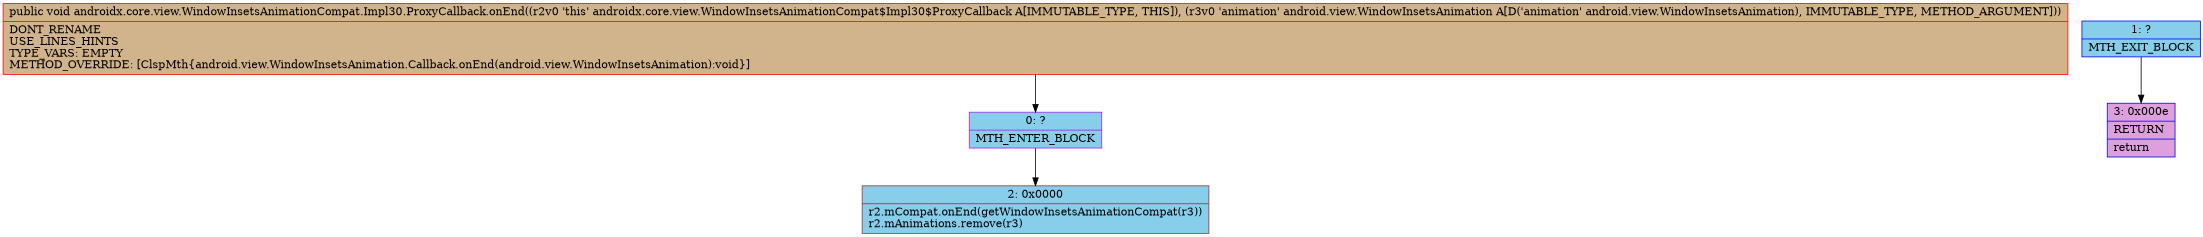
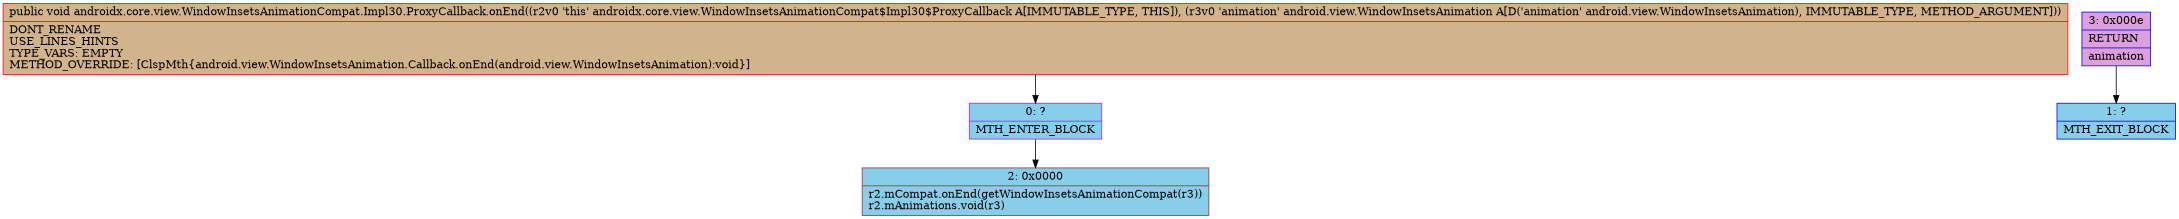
edge "1: ?" -> "3: 0x000e": reversed
node "3: 0x000e": text "return" -> "animation"
node "2: 0x0000": text "r2.mAnimations.remove(r3)" -> "r2.mAnimations.void(r3)"
